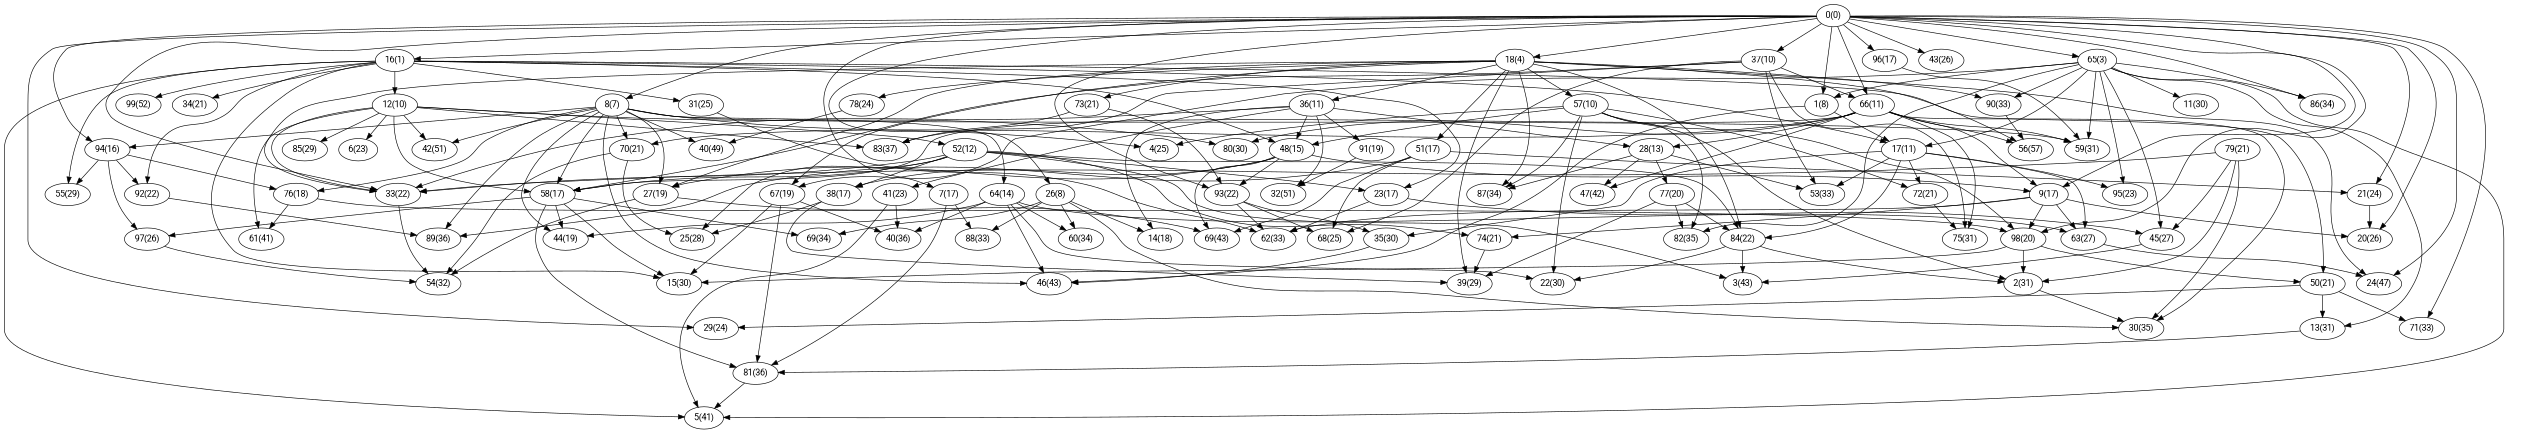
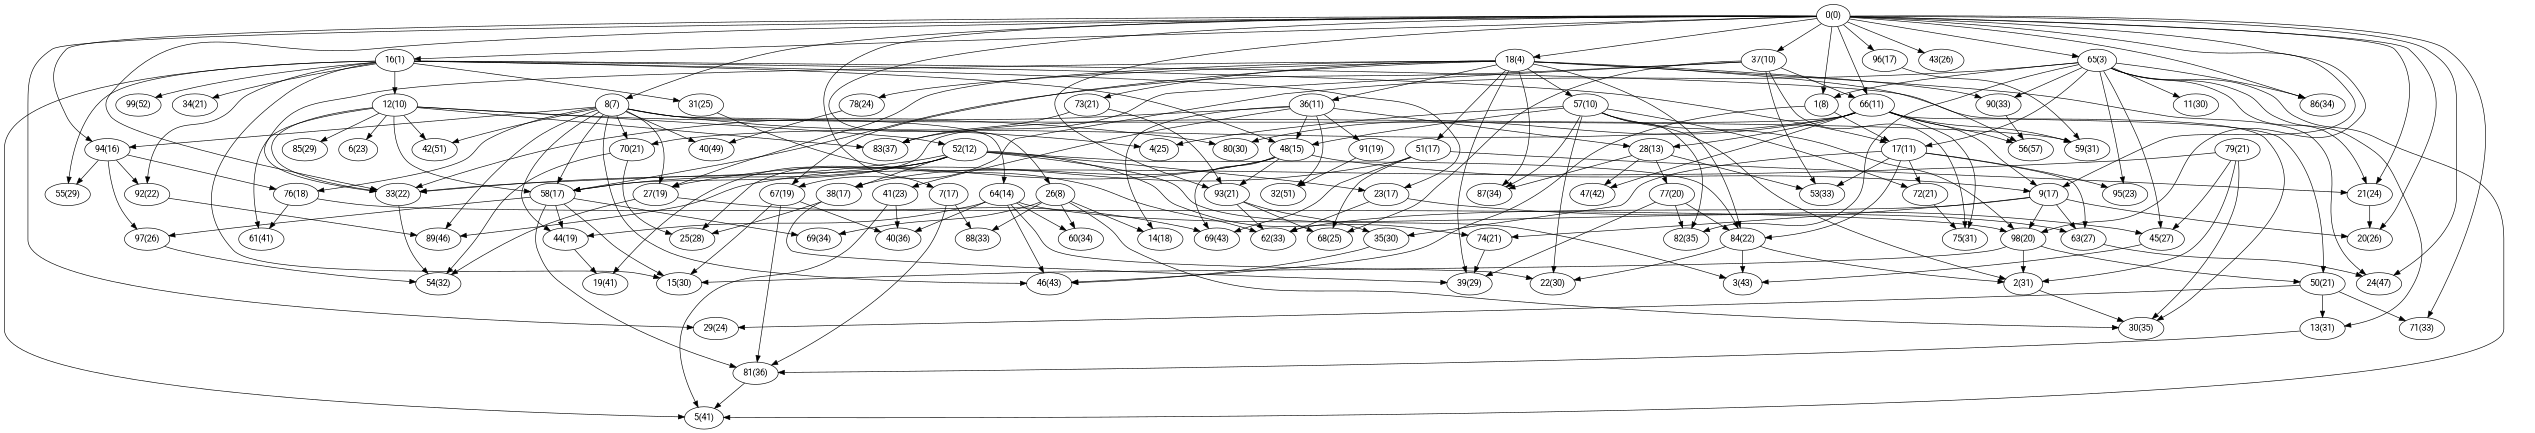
edge "65(3)" -> "59(31)": now "65(3)" -> "21(24)"
node "93(22)": label "93(22)" -> "93(21)"
node "89(36)": label "89(36)" -> "89(46)"
node "19(41)": added
